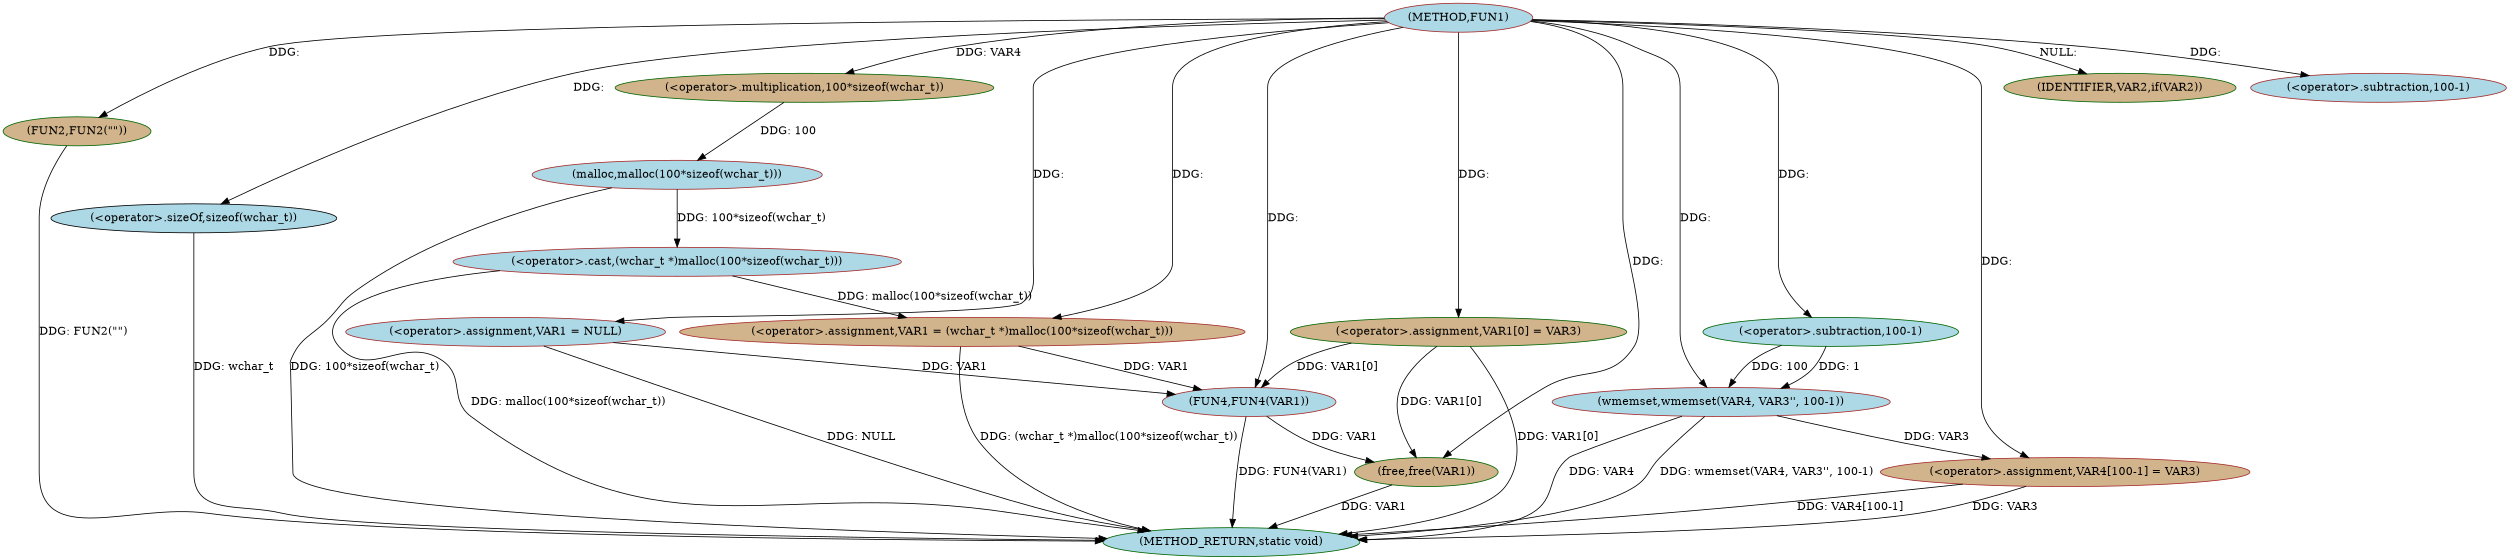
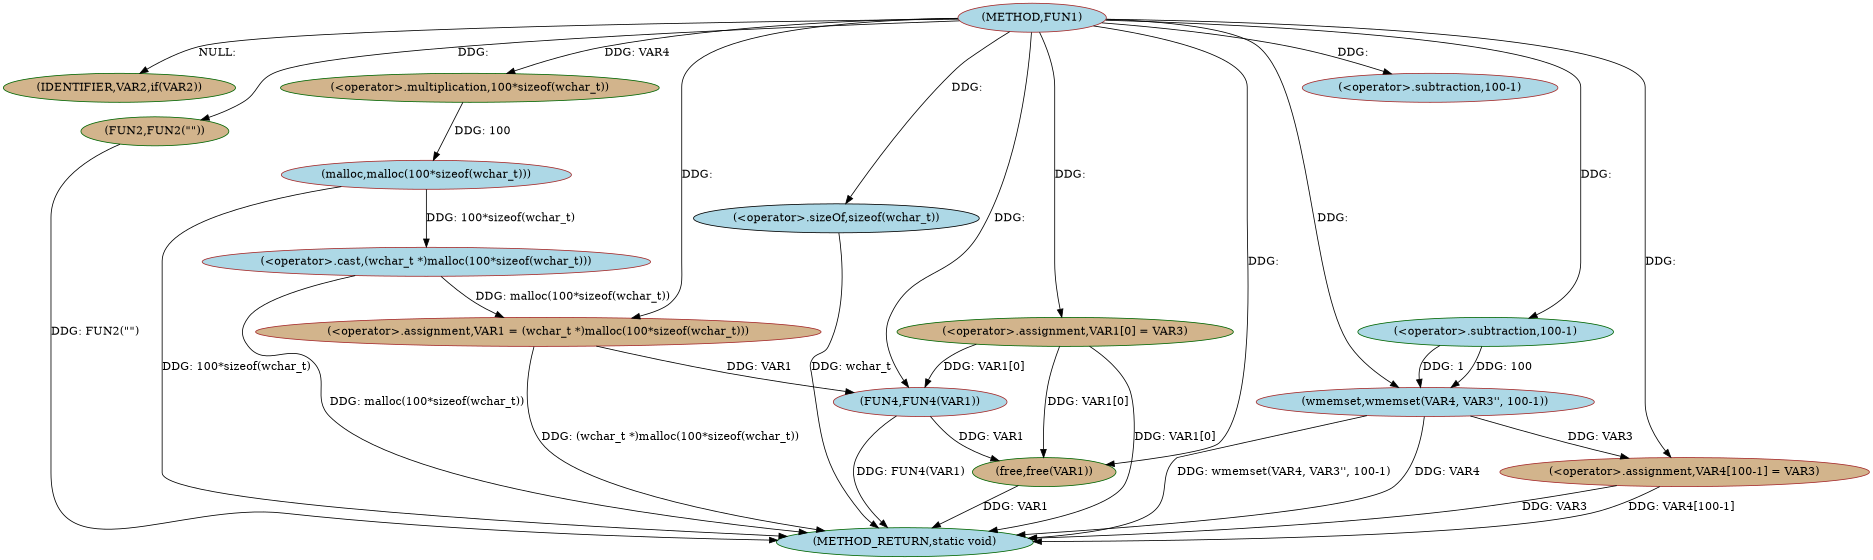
node "(<operator>.assignment,VAR1 = NULL)": removed
